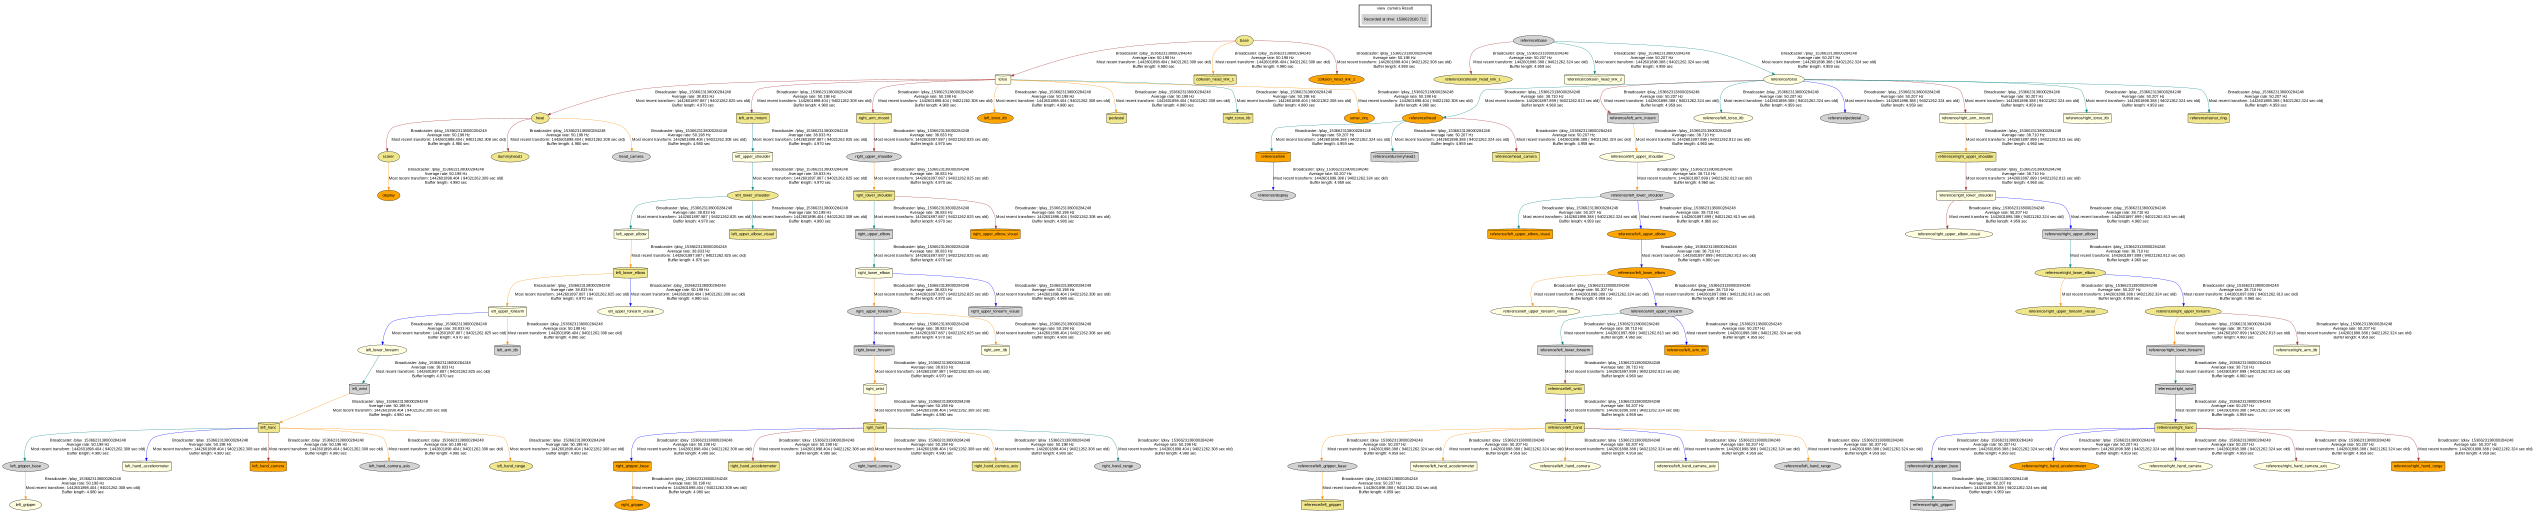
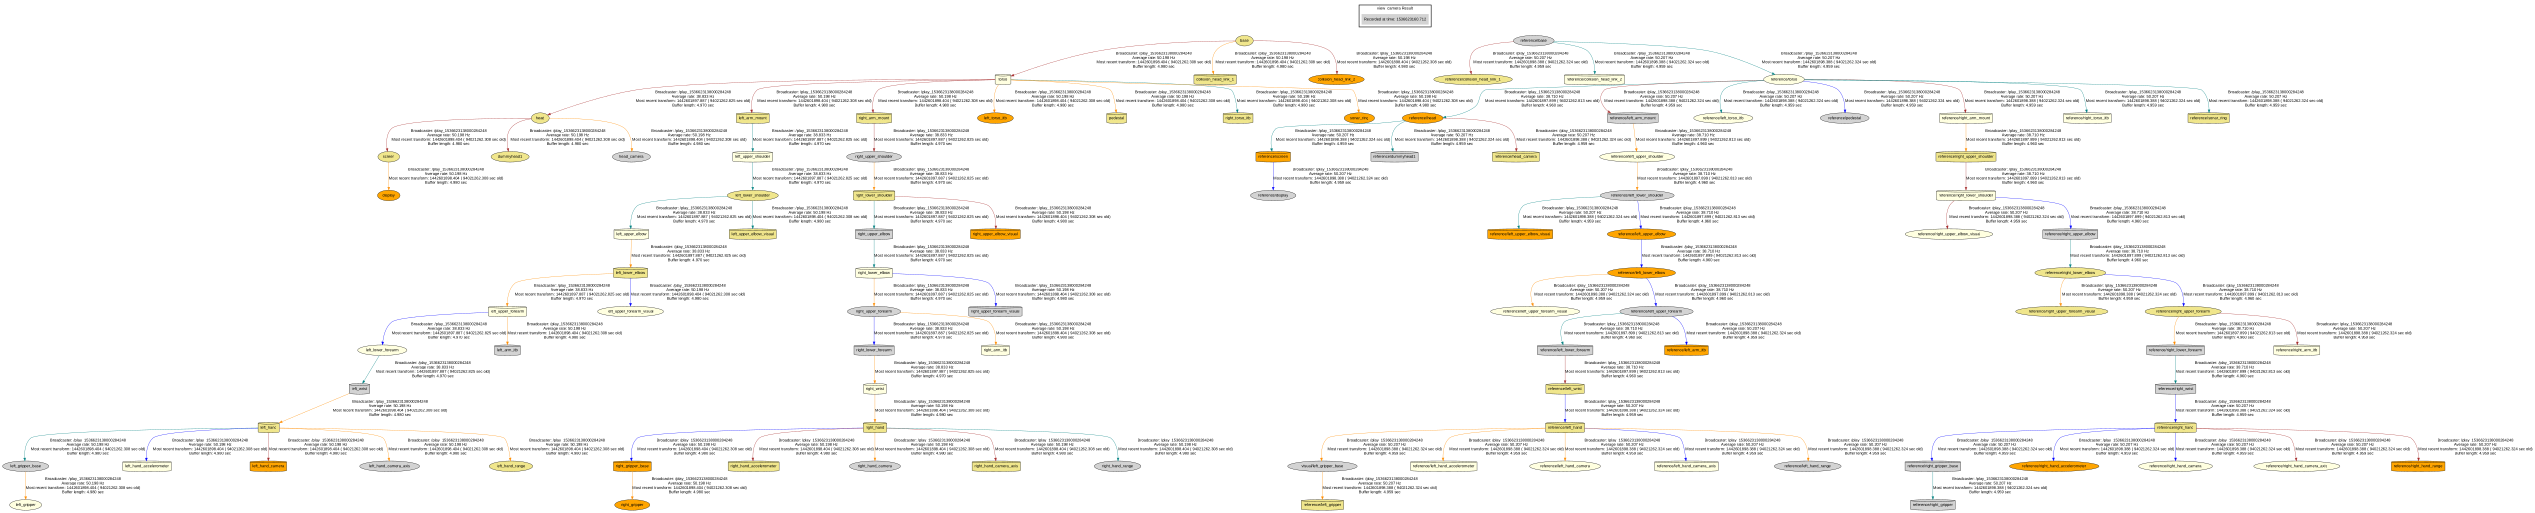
node "reference/link": label "reference/link" -> "reference/screen"
edge "right_hand" -> "right_hand_camera_axis": color darkorange -> brown
node "reference/left_gripper_base": label "reference/left_gripper_base" -> "visual/left_gripper_base"
